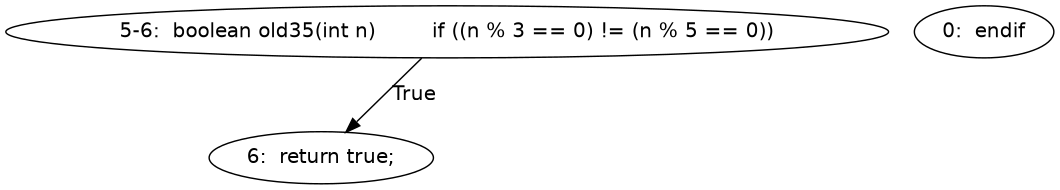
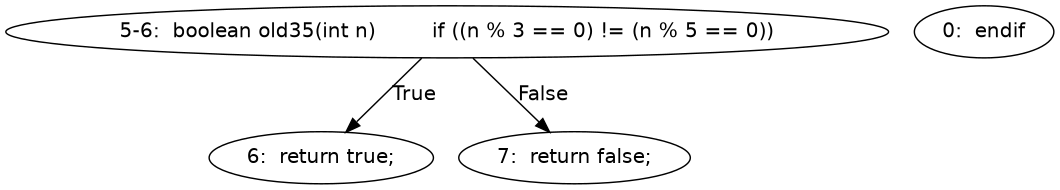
node "7:  return false;": added
